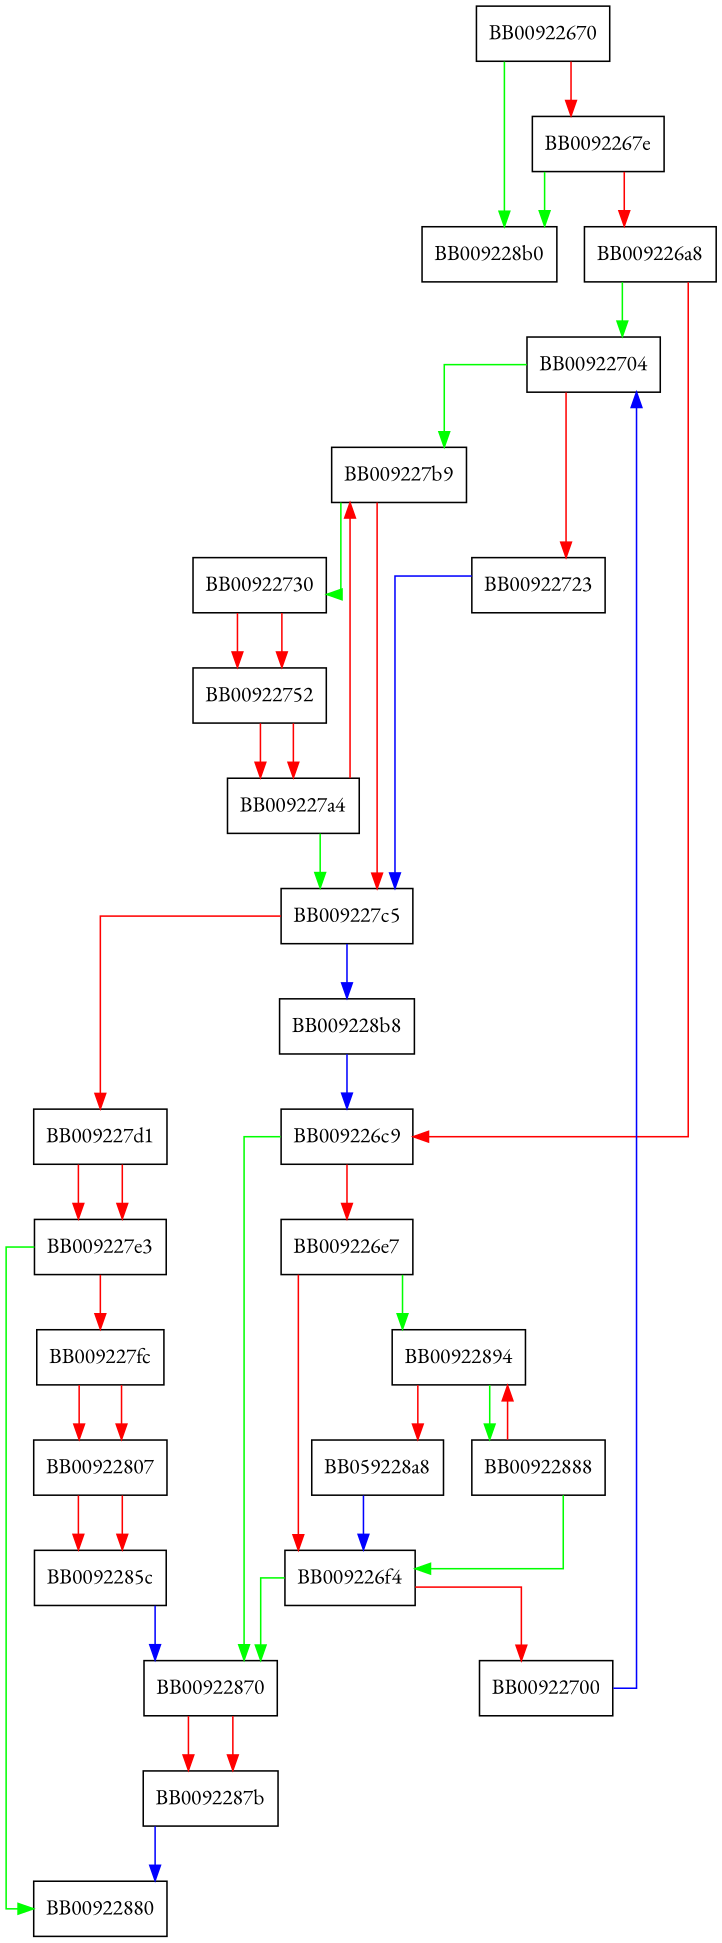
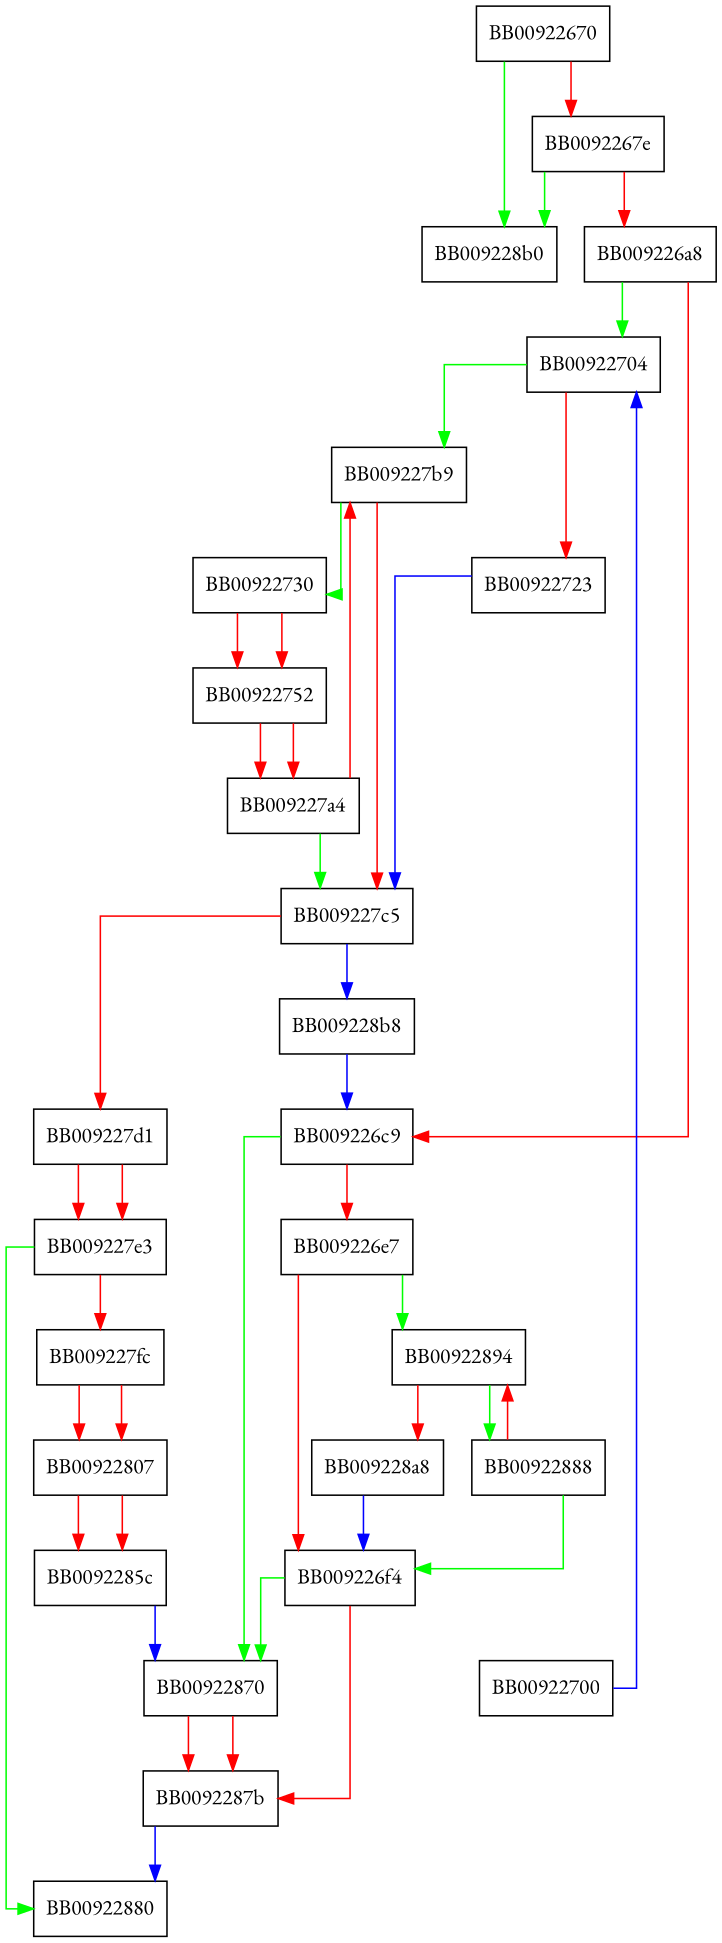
node "BB059228a8": label "BB059228a8" -> "BB009228a8"
edge "BB009226f4" -> "BB00922700": now "BB009226f4" -> "BB0092287b"
